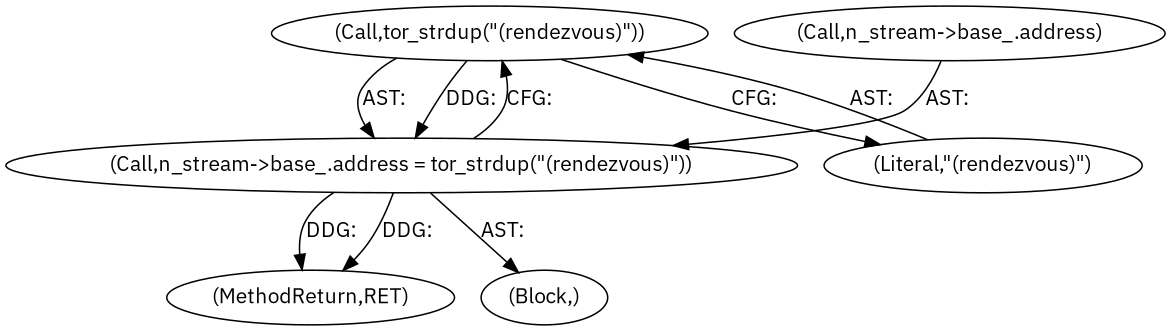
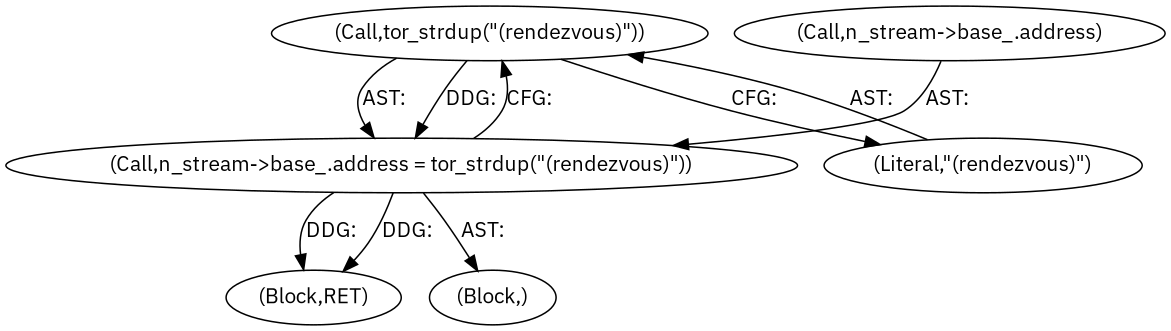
node "(MethodReturn,RET)": label "(MethodReturn,RET)" -> "(Block,RET)"
